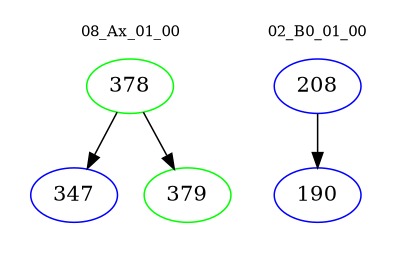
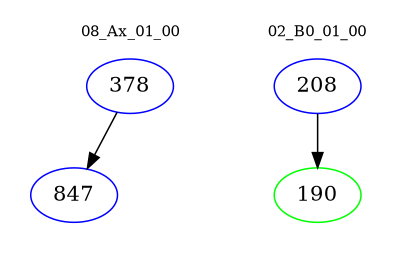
node "378": color green -> blue
node "347": label "347" -> "847"
node "379": removed
node "190": color blue -> green
